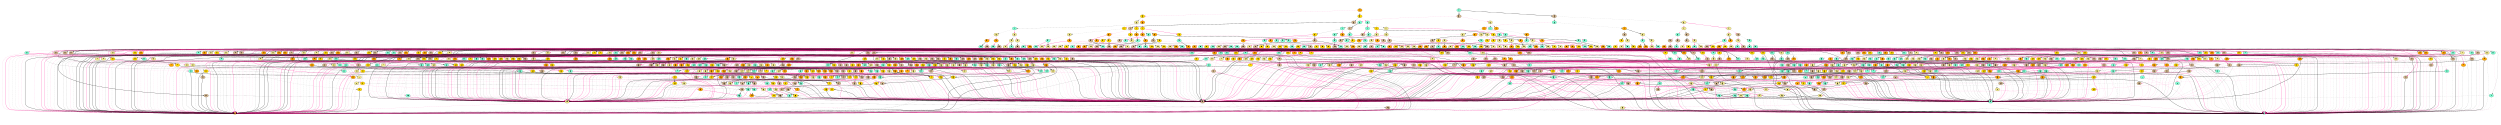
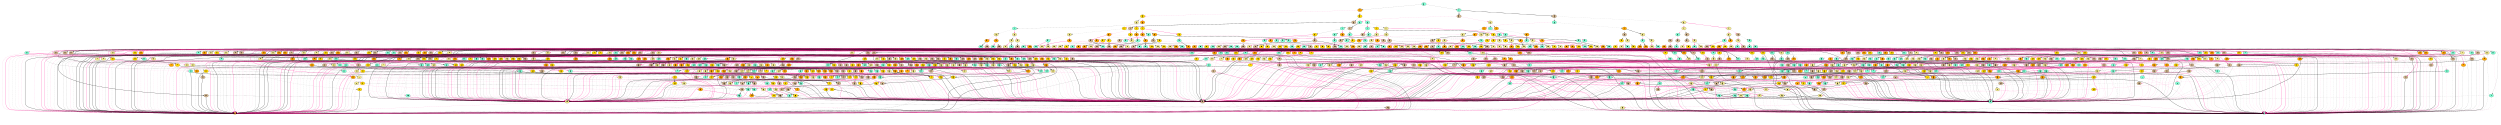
node "3": added
